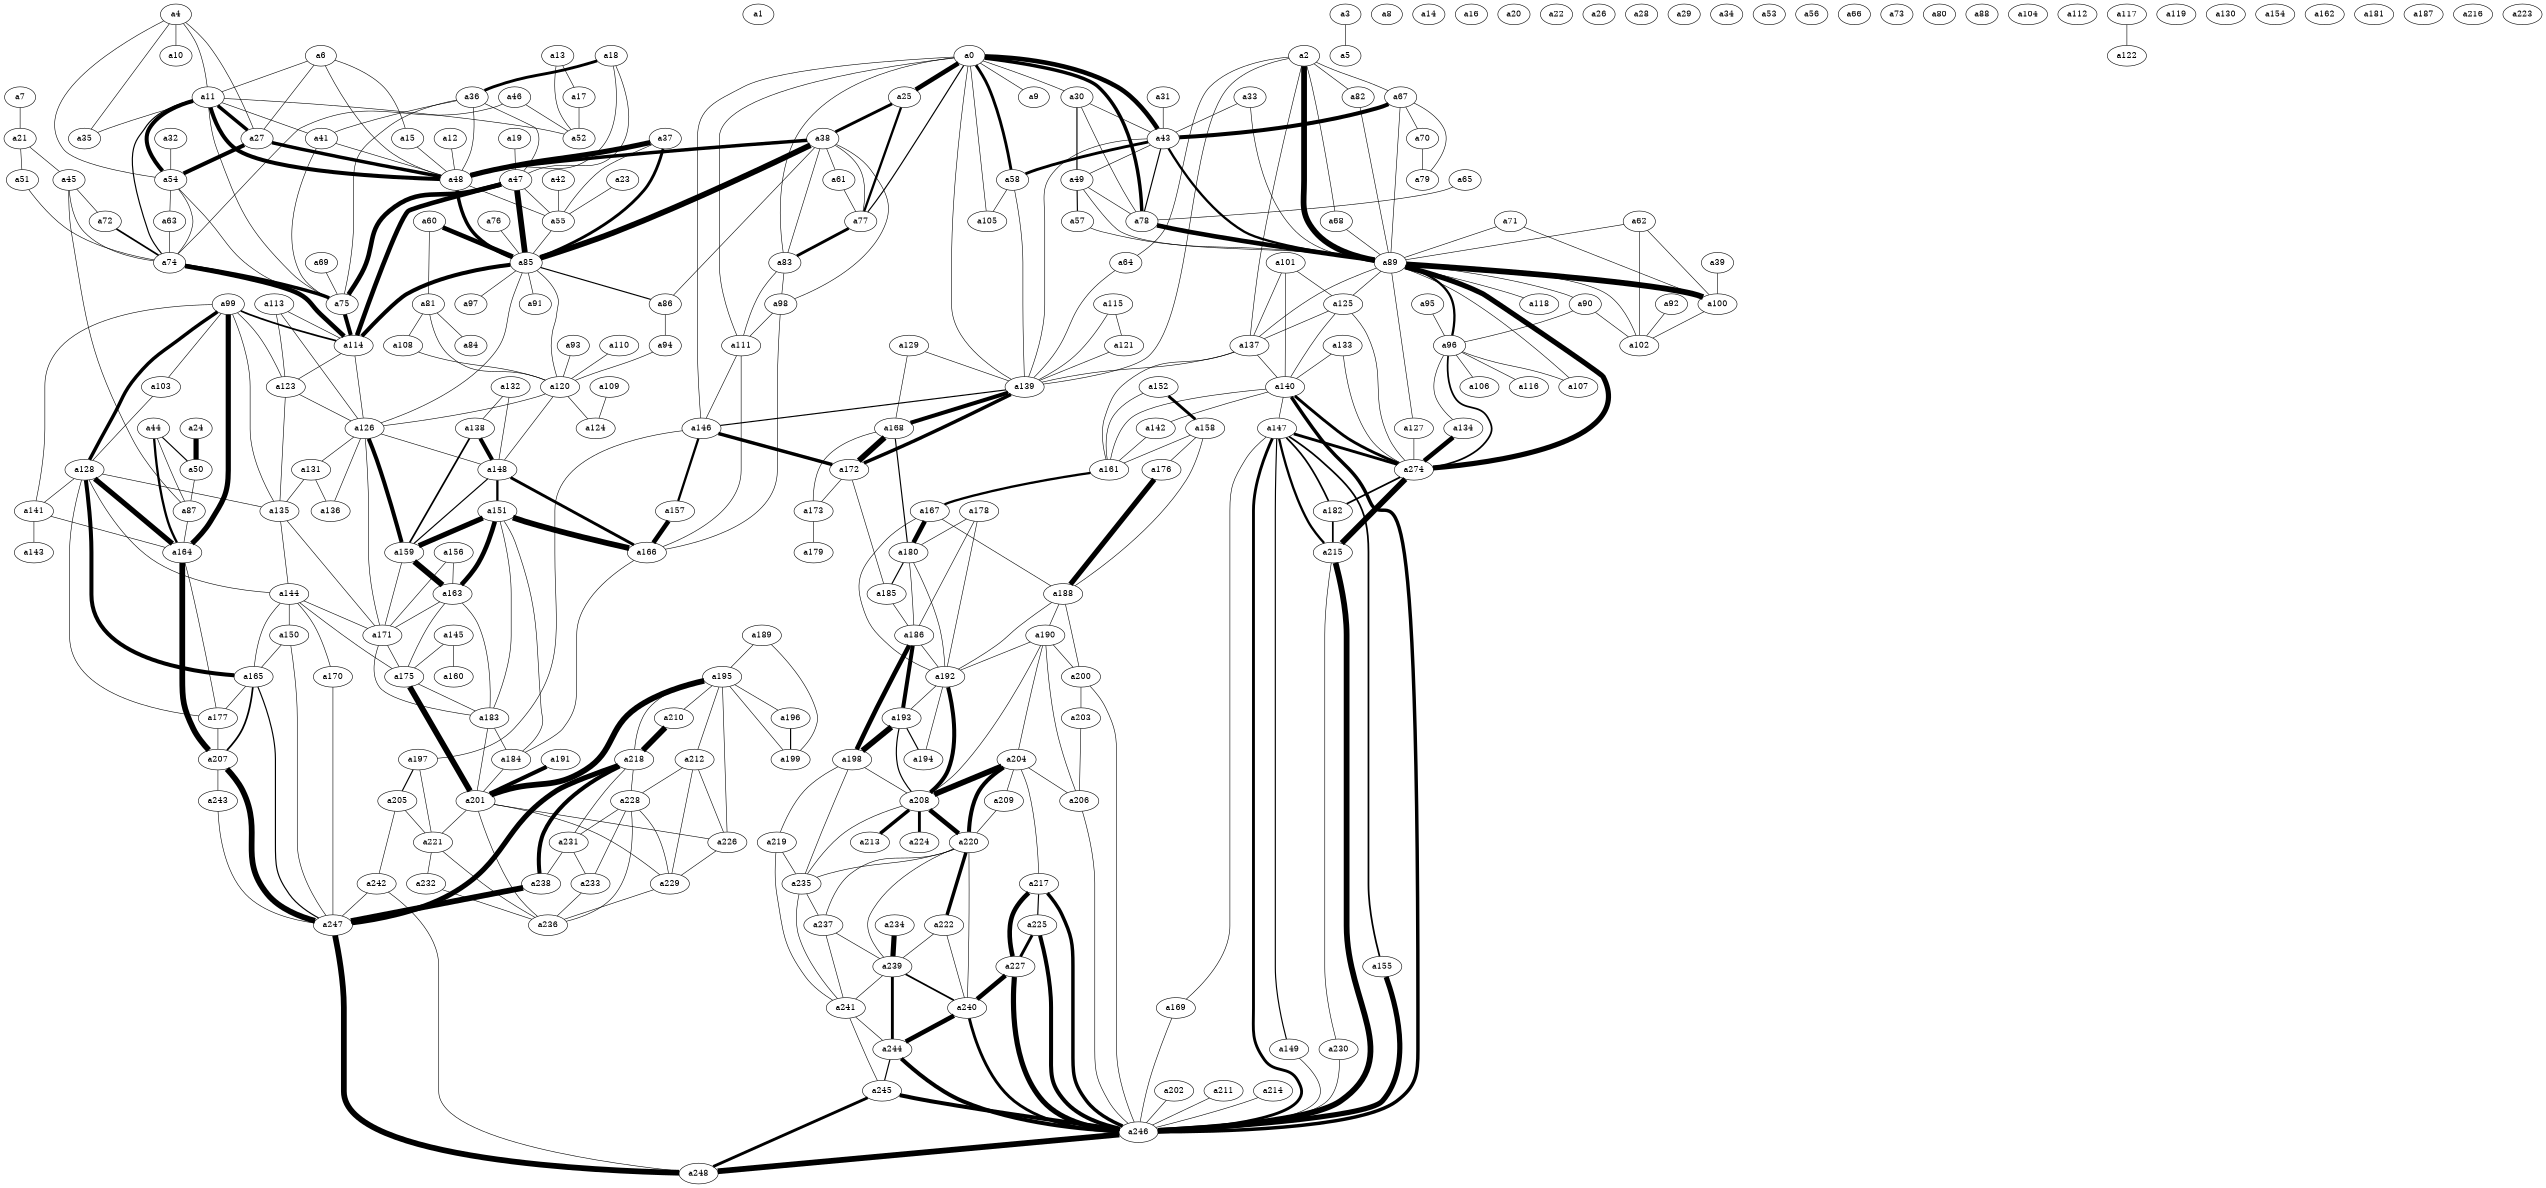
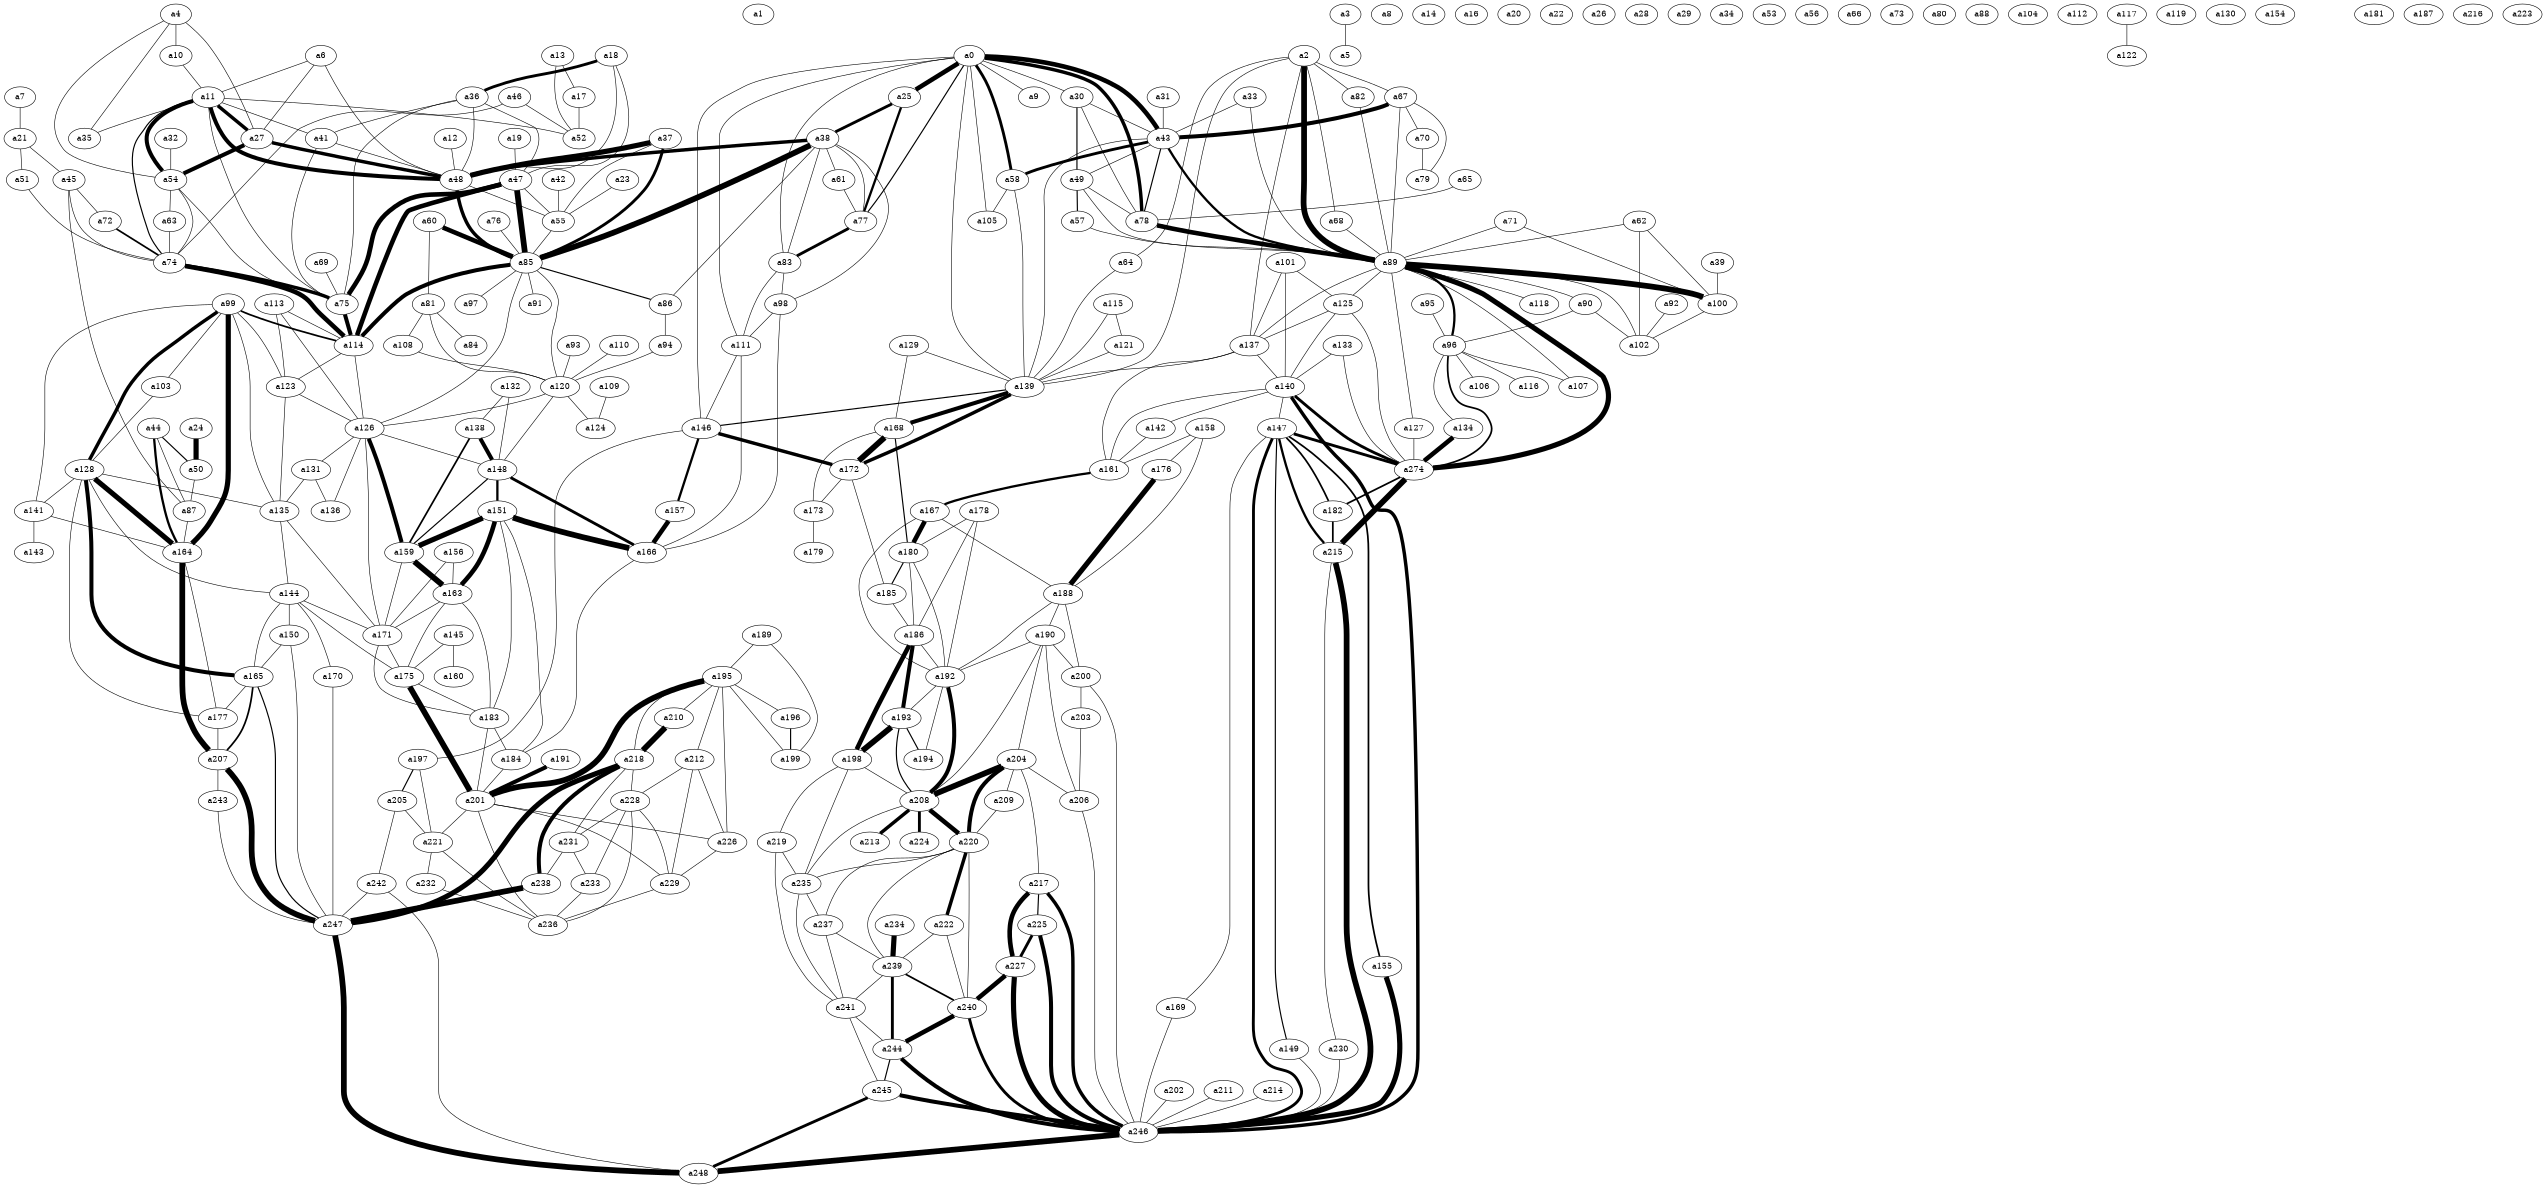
node "a162": removed
edge "a4" -- "a11": now "a10" -- "a11"
node "a15": removed
node "a152": removed
